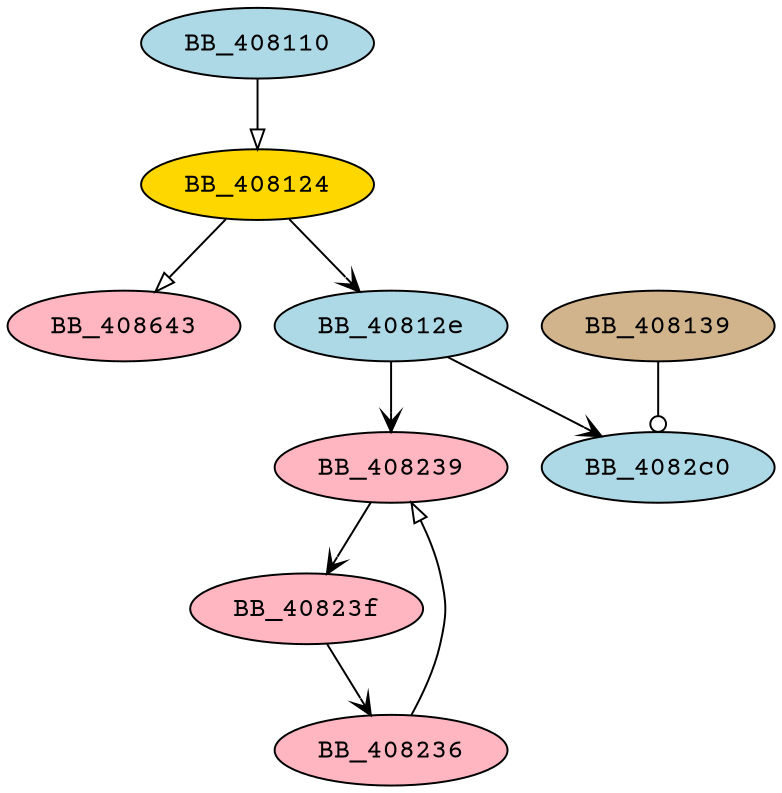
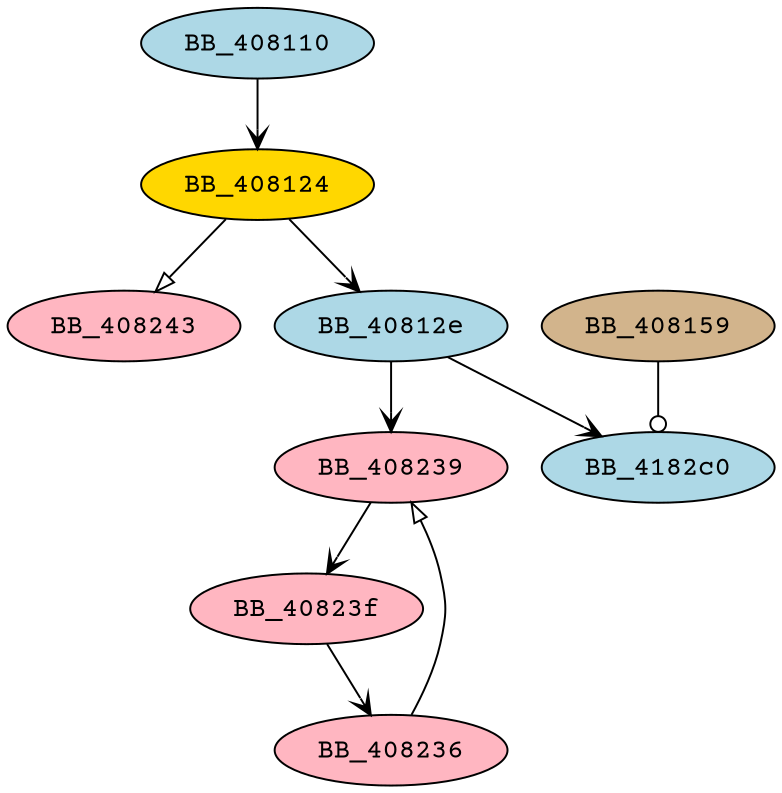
edge "BB_408110" -> "BB_408124": arrowhead onormal -> vee
node "BB_408643": label "BB_408643" -> "BB_408243"
node "BB_408139": label "BB_408139" -> "BB_408159"
node "BB_4082c0": label "BB_4082c0" -> "BB_4182c0"
